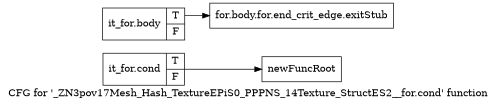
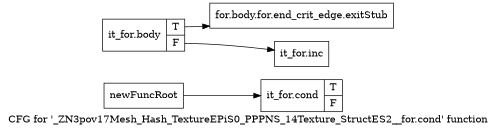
node "it_for.inc": added
edge "it_for.cond" -> "newFuncRoot": reversed
